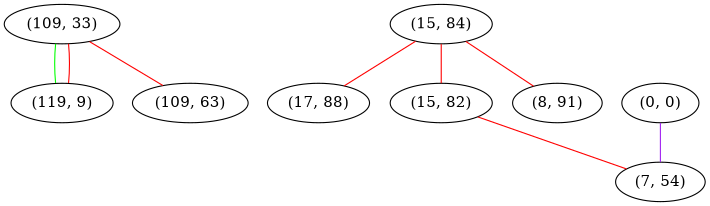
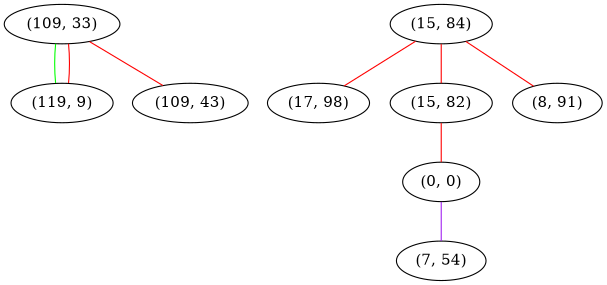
node "(109, 63)": label "(109, 63)" -> "(109, 43)"
node "(17, 88)": label "(17, 88)" -> "(17, 98)"
edge "(15, 82)" -- "(7, 54)": now "(15, 82)" -- "(0, 0)"
